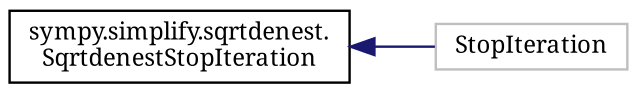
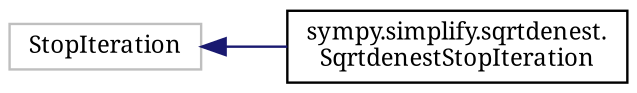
edge "StopIteration" -> "sympy.simplify.sqrtdenest. SqrtdenestStopIteration": reversed
